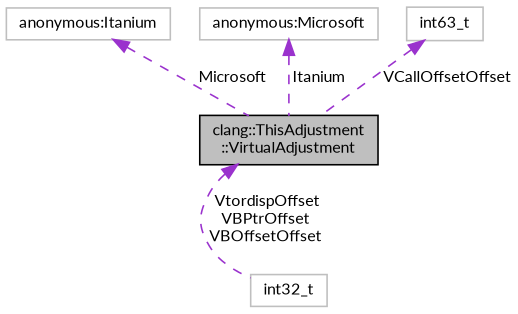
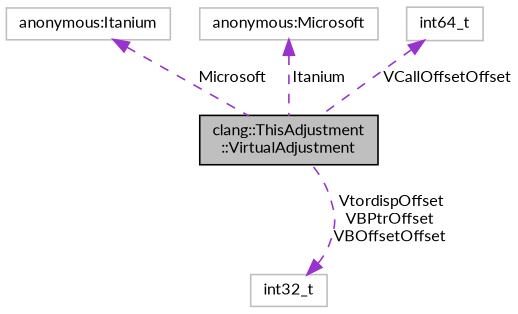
node "int63_t": label "int63_t" -> "int64_t"
edge "int32_t" -> "clang::ThisAdjustment ::VirtualAdjustment": reversed
